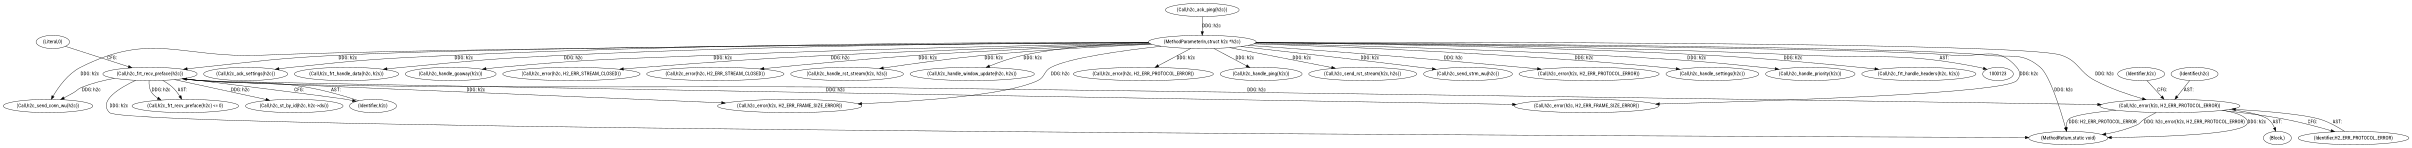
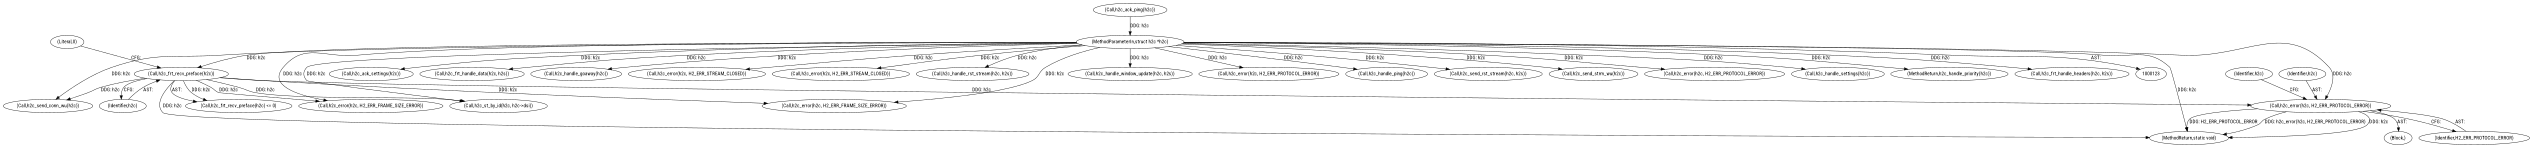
edge "(MethodParameterIn,struct h2c *h2c)" -> "(Call,h2c_st_by_id(h2c, h2c->dsi))": added, label "DDG: h2c"
node "(Call,h2c_handle_priority(h2c))": label "(Call,h2c_handle_priority(h2c))" -> "(MethodReturn,h2c_handle_priority(h2c))"
